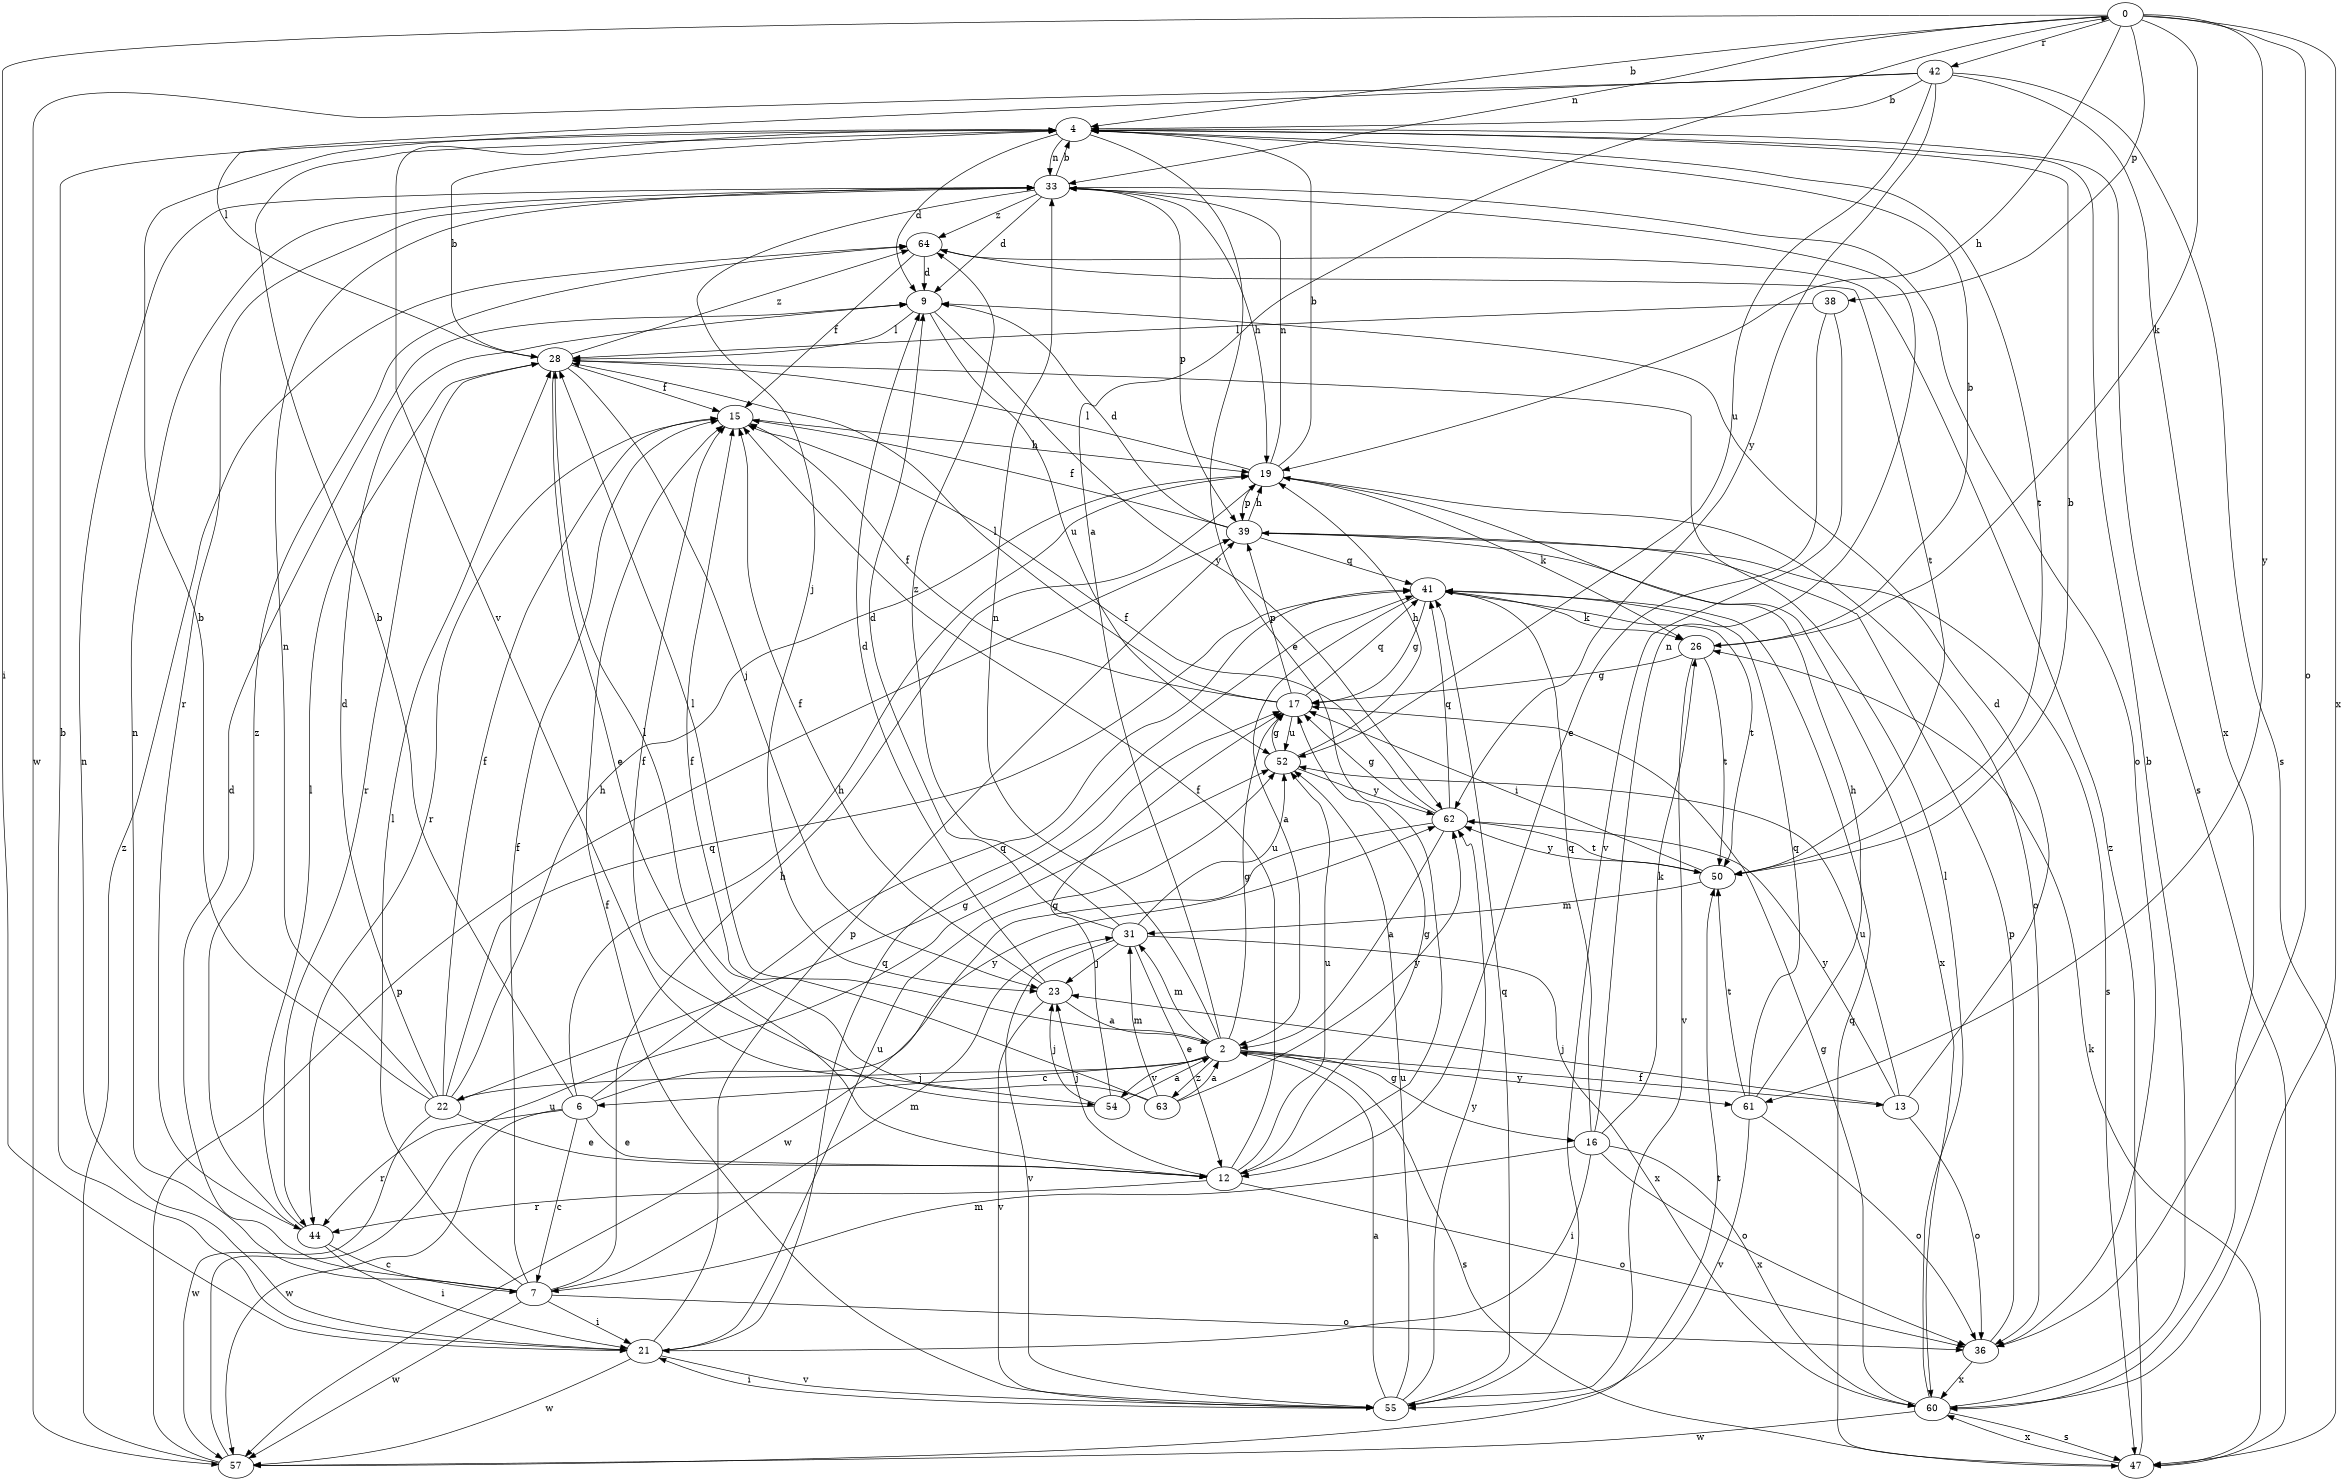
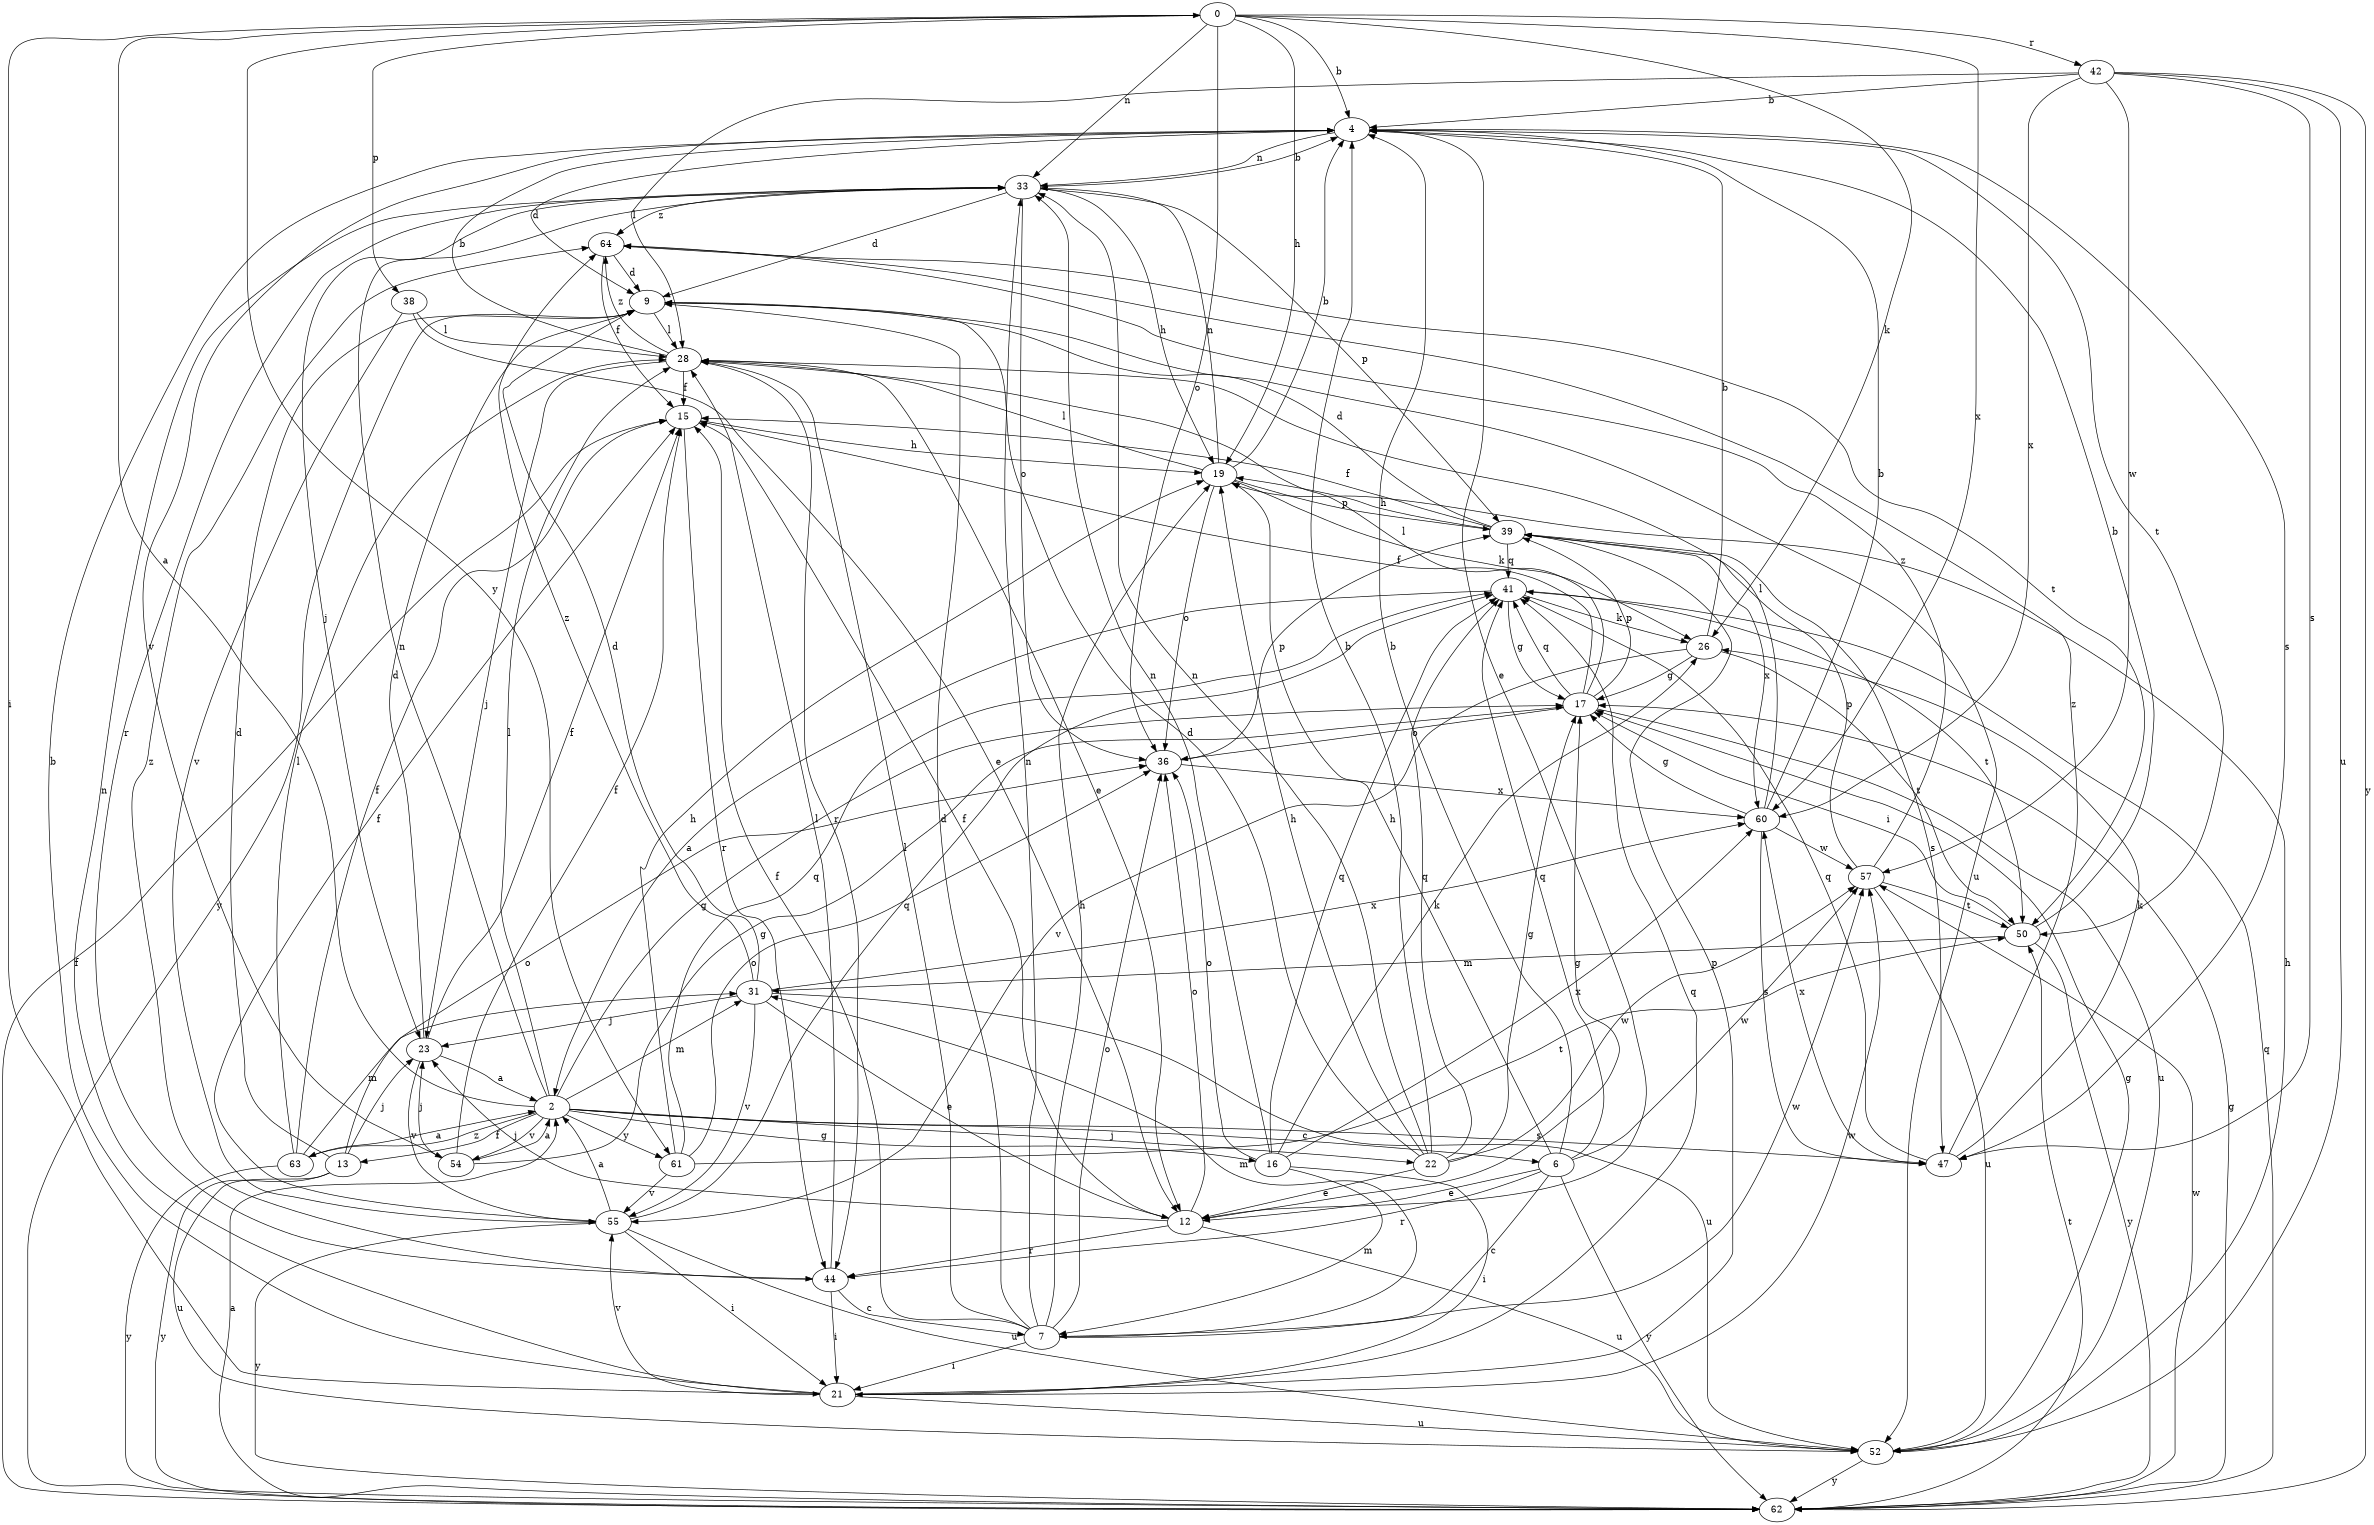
edge "22" -> "15": removed, label "f"
edge "17" -> "36": added, label "o"
